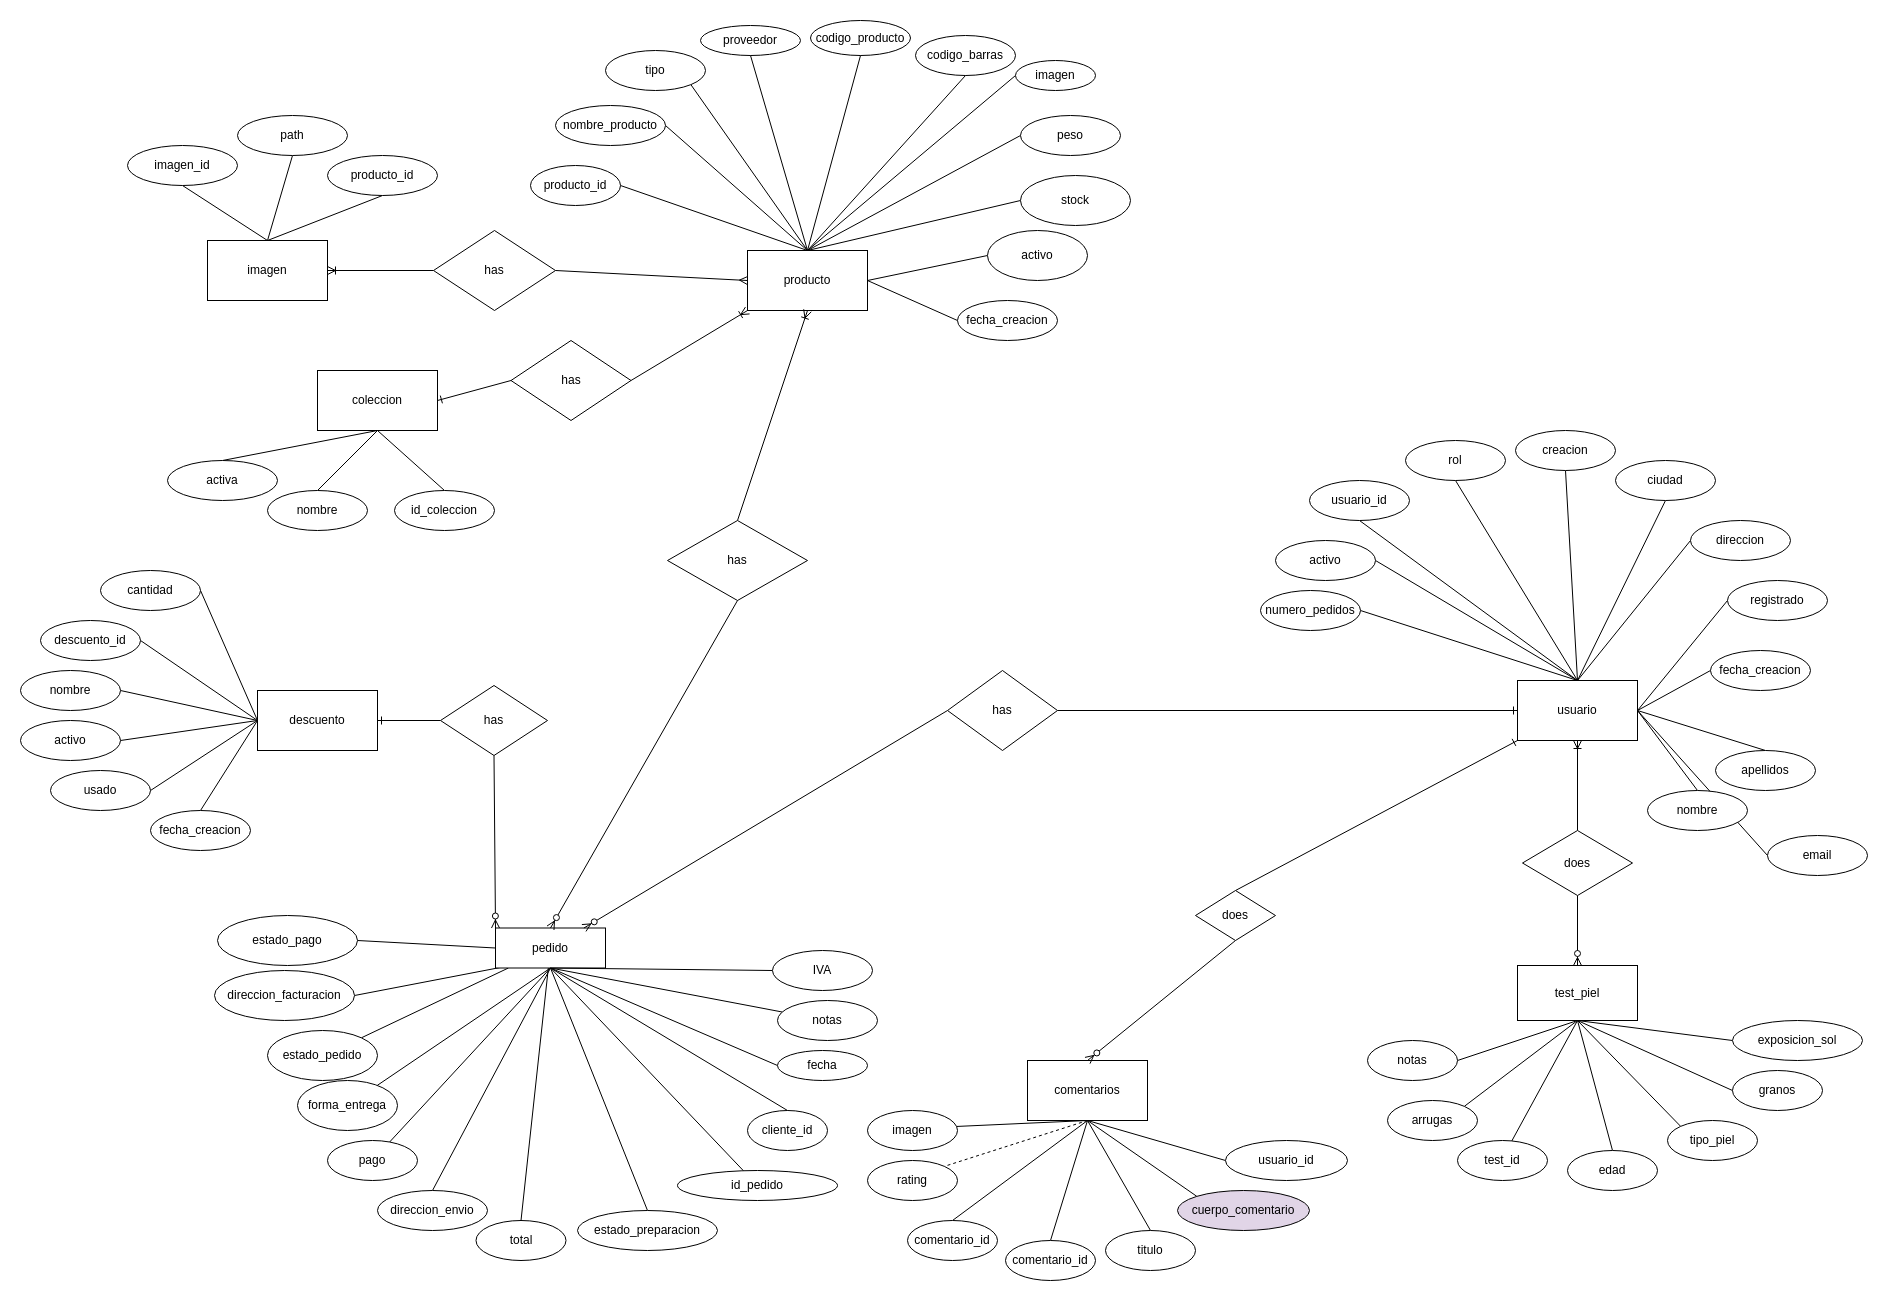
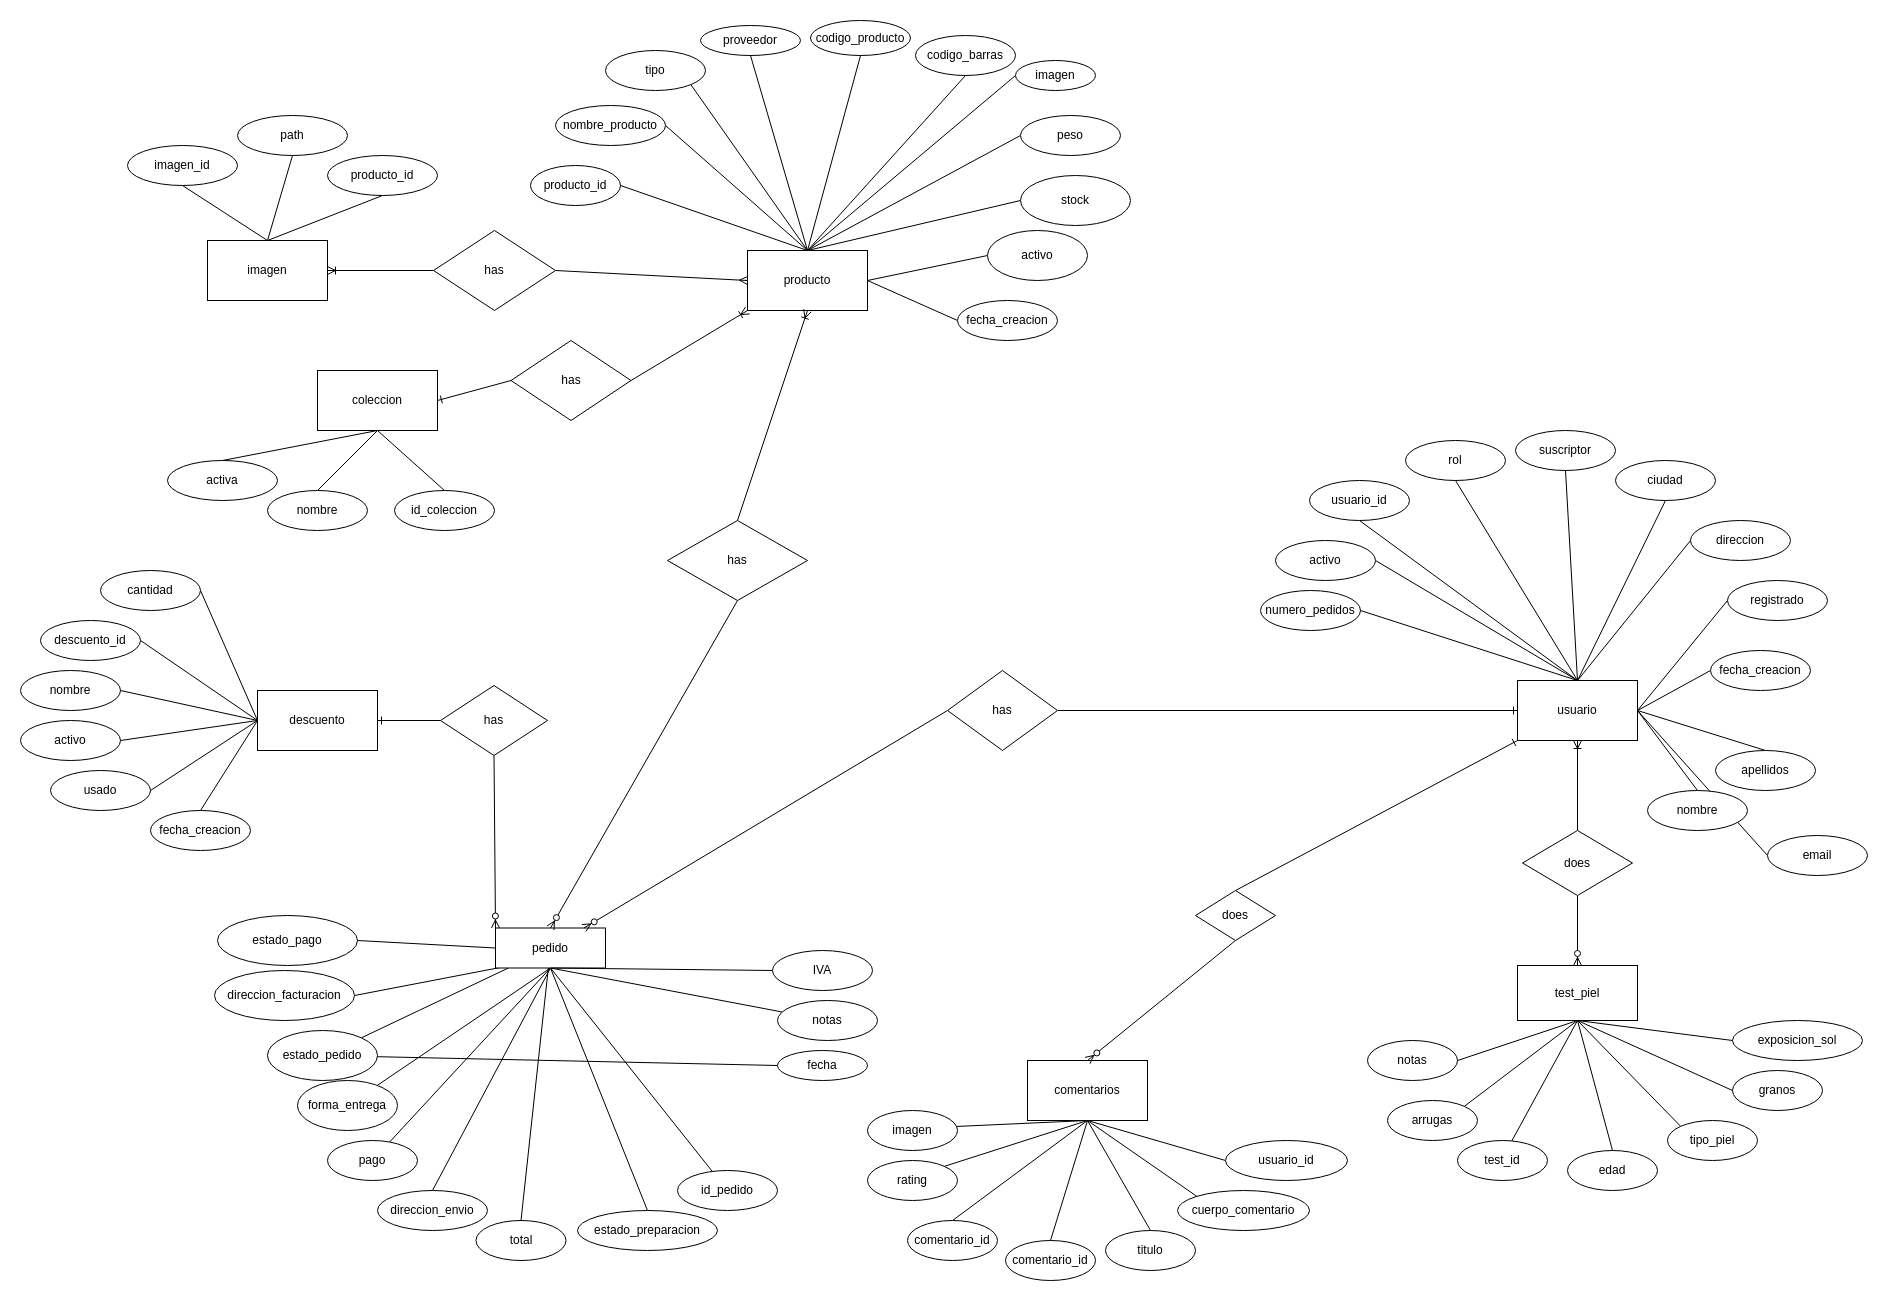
node "creacion": label "creacion" -> "suscriptor"
edge "pedido" -- "fecha": now "estado_pedido" -- "fecha"
edge "pedido" -- "cliente_id": removed
node "cliente_id": removed
edge "comentarios" -- "rating": style dashed -> solid
node "id_pedido": size 160x30 -> 100x40
node "cuerpo_comentario": fillcolor #e1d5e7 -> #ffffff
